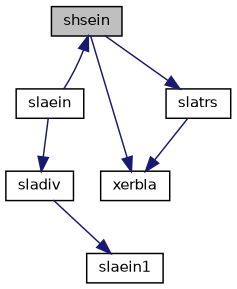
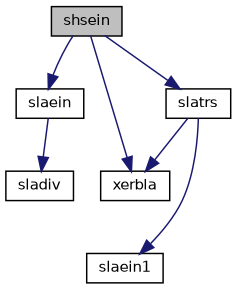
edge "slaein" -> "shsein": reversed
edge "sladiv" -> "slaein1": now "slatrs" -> "slaein1"
